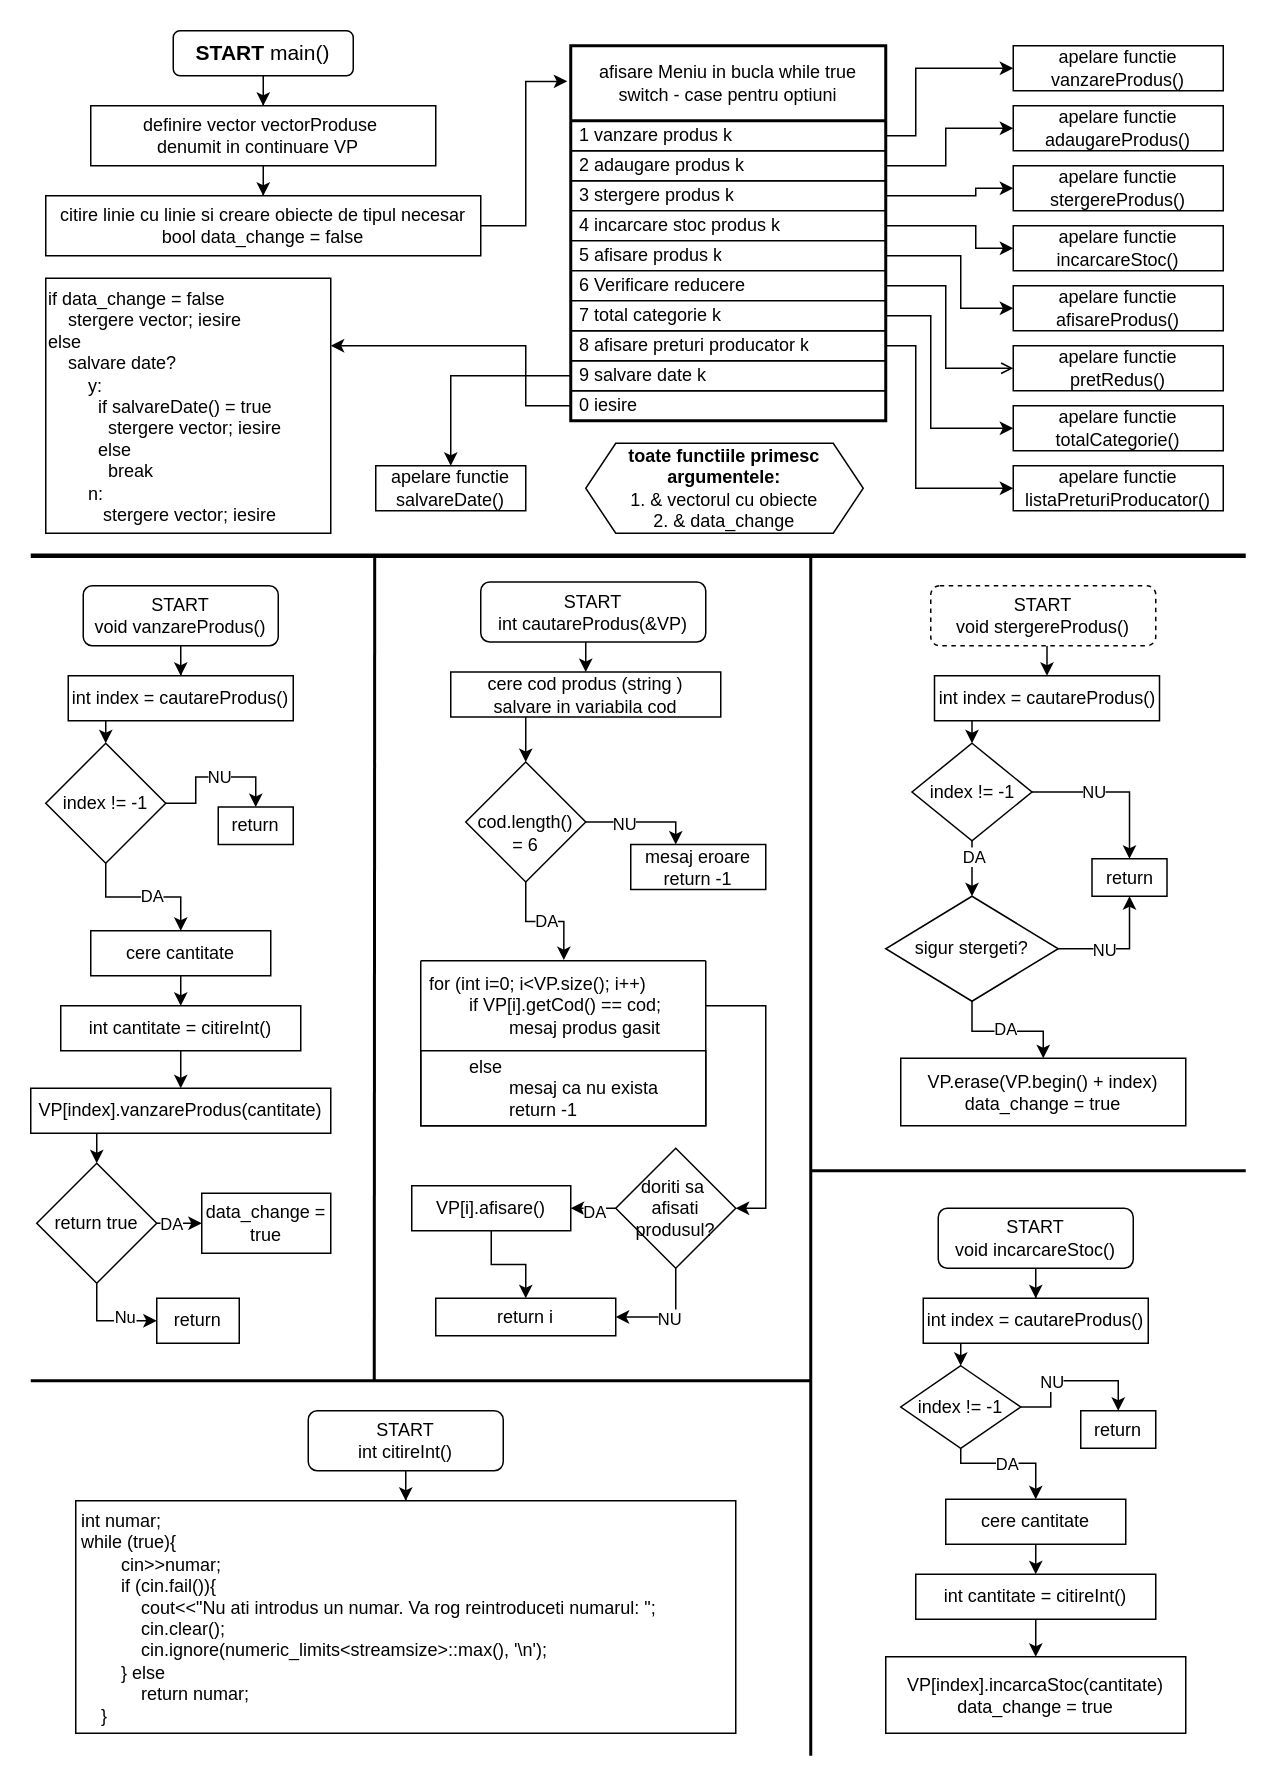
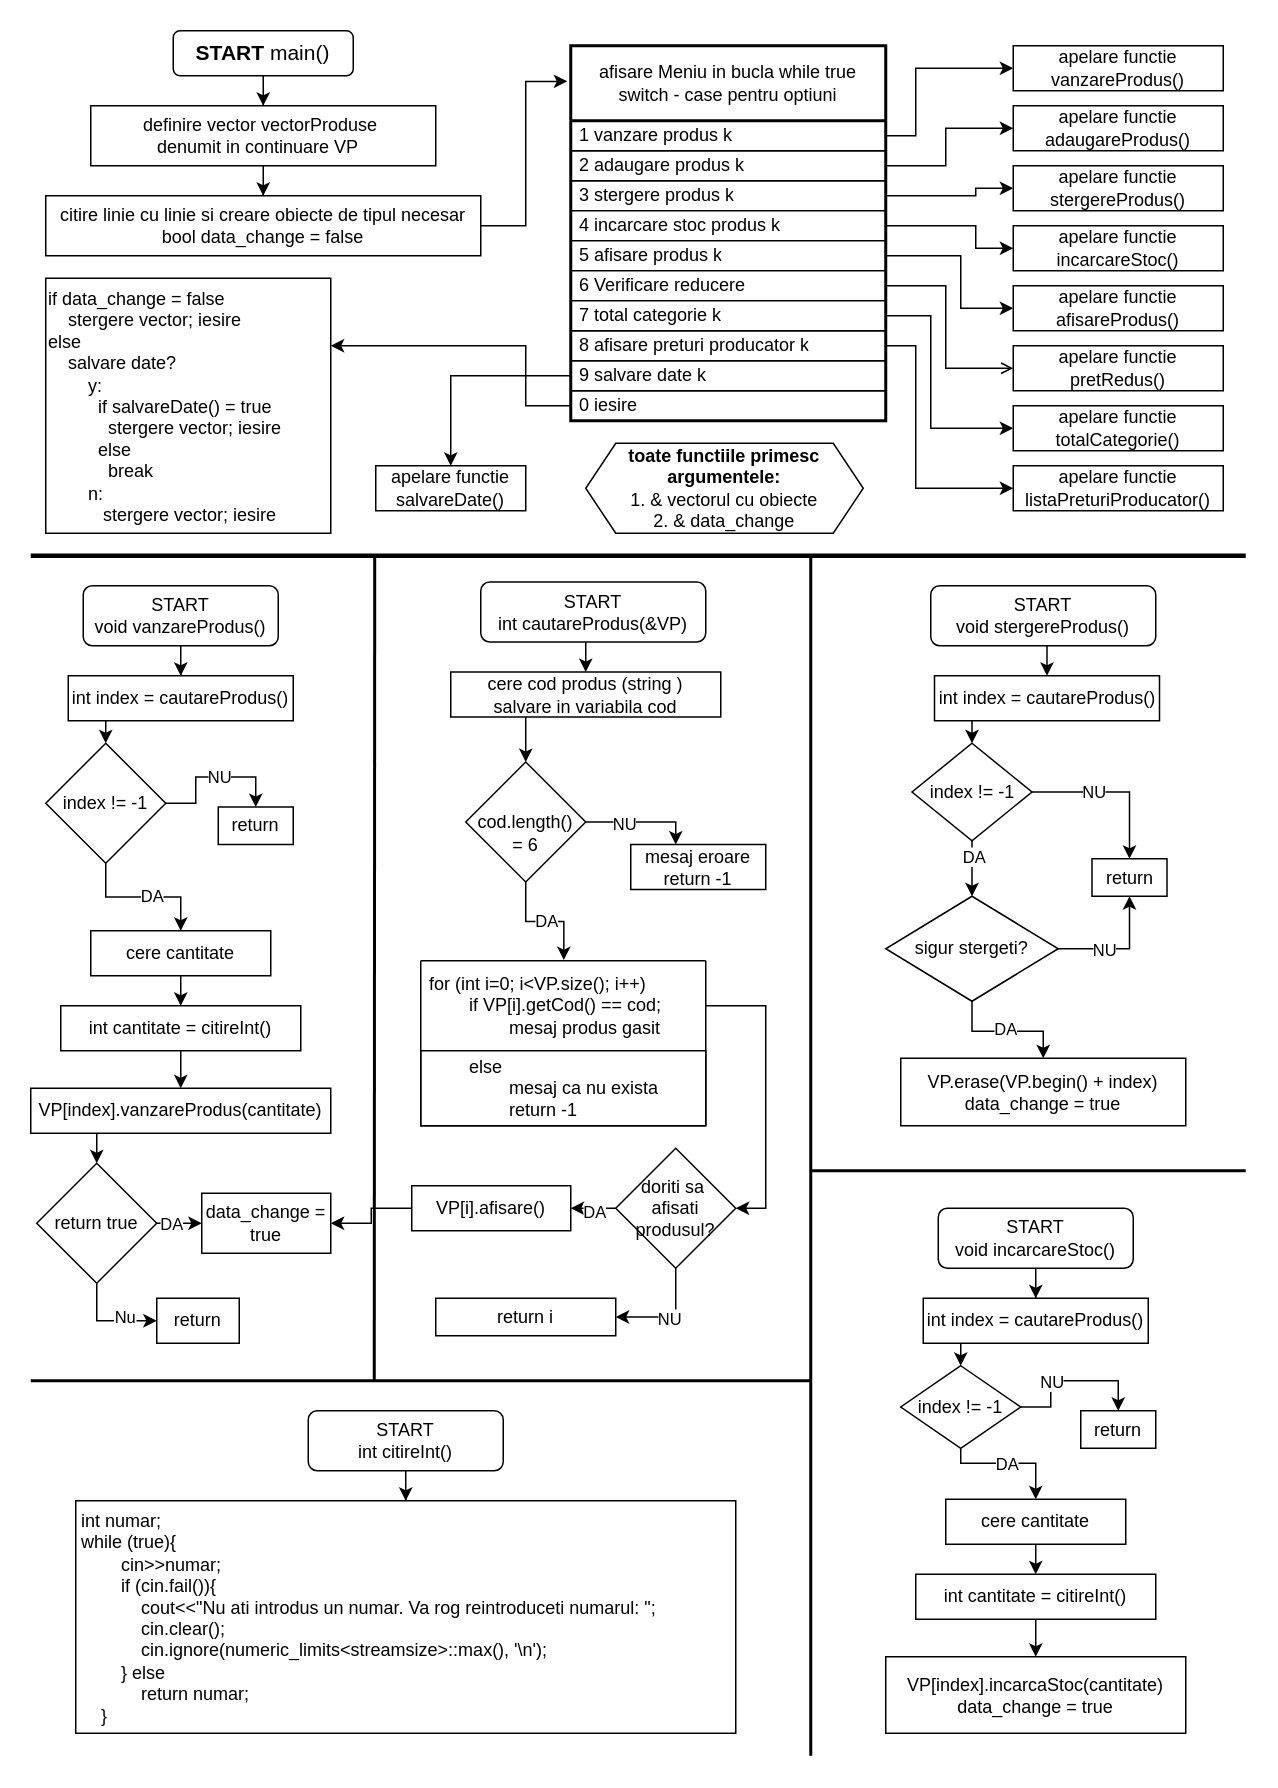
node "START void stergereProdus()": style dashed -> solid
edge "VP[i].afisare()" -> "return i": now "VP[i].afisare()" -> "data_change = true"
